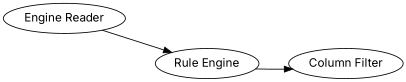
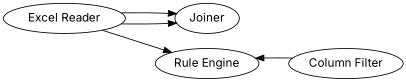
node "Engine Reader": label "Engine Reader" -> "Excel Reader"
node "Joiner": added
edge "Rule Engine" -> "Column Filter": reversed
